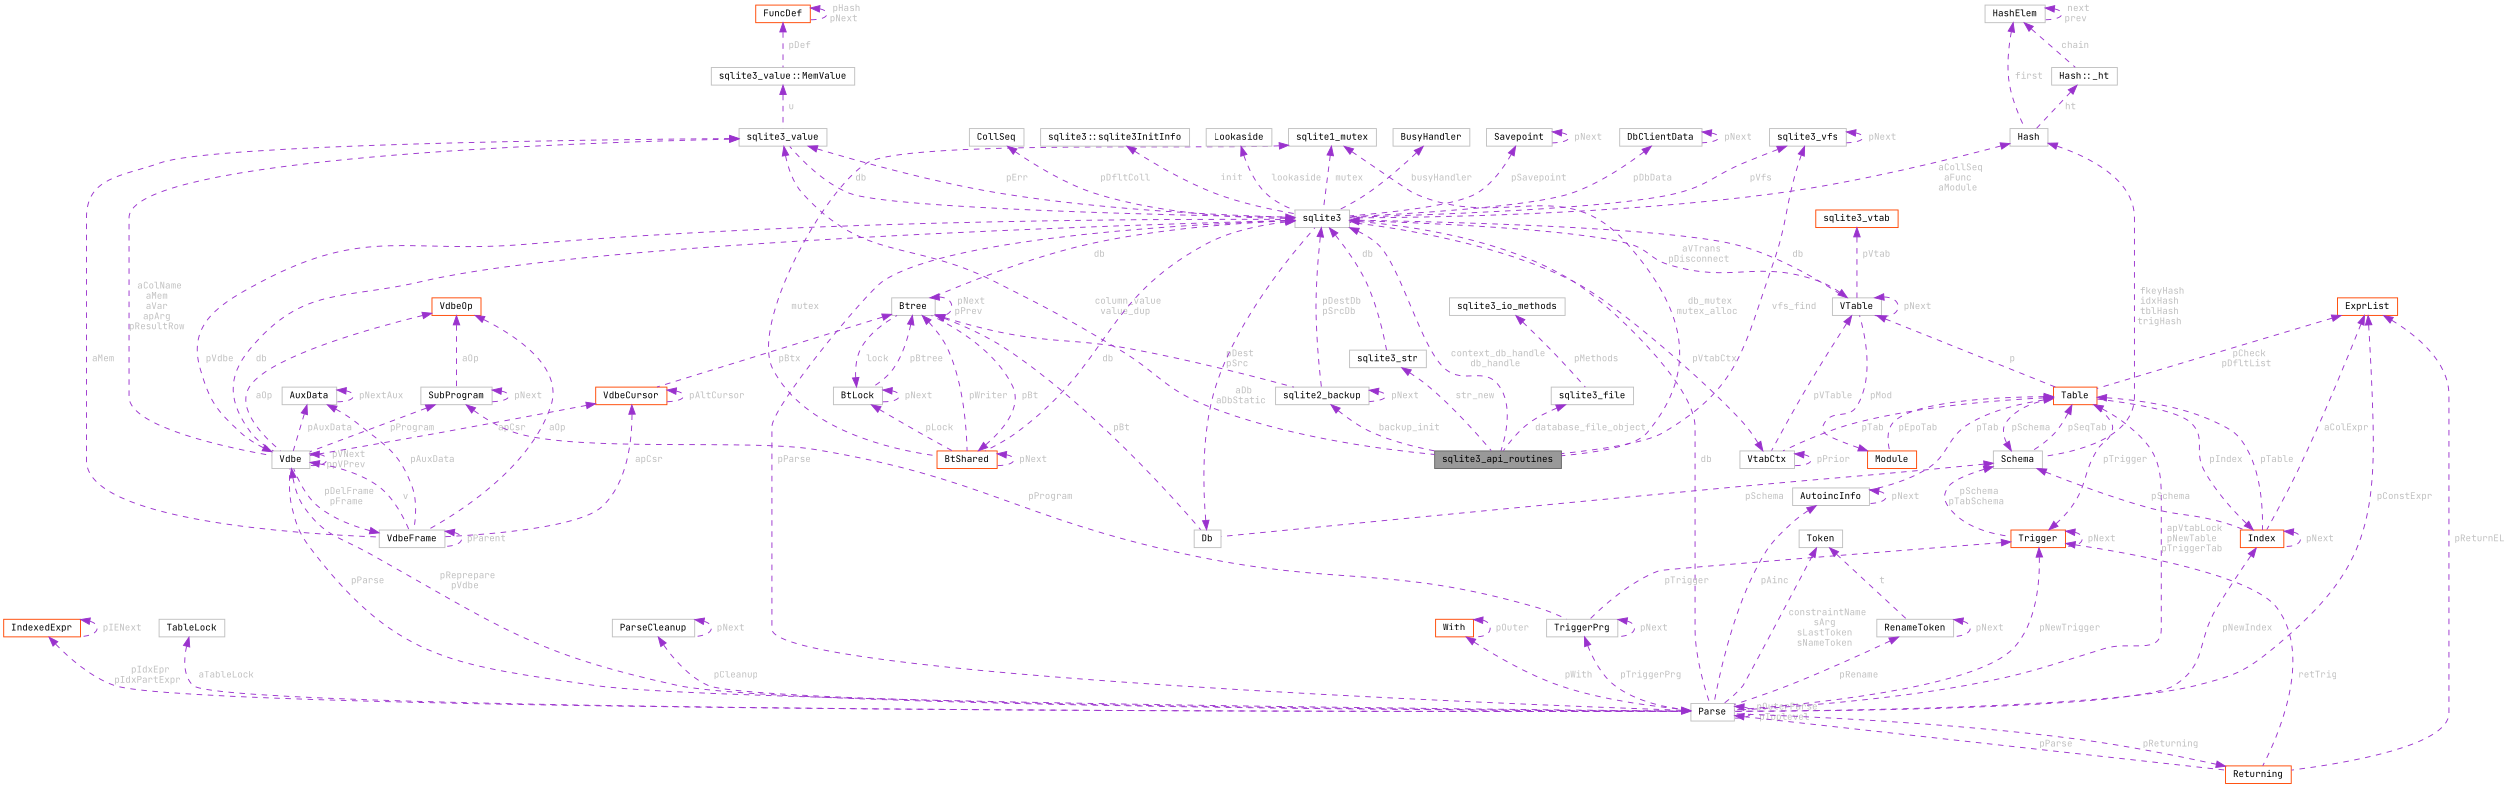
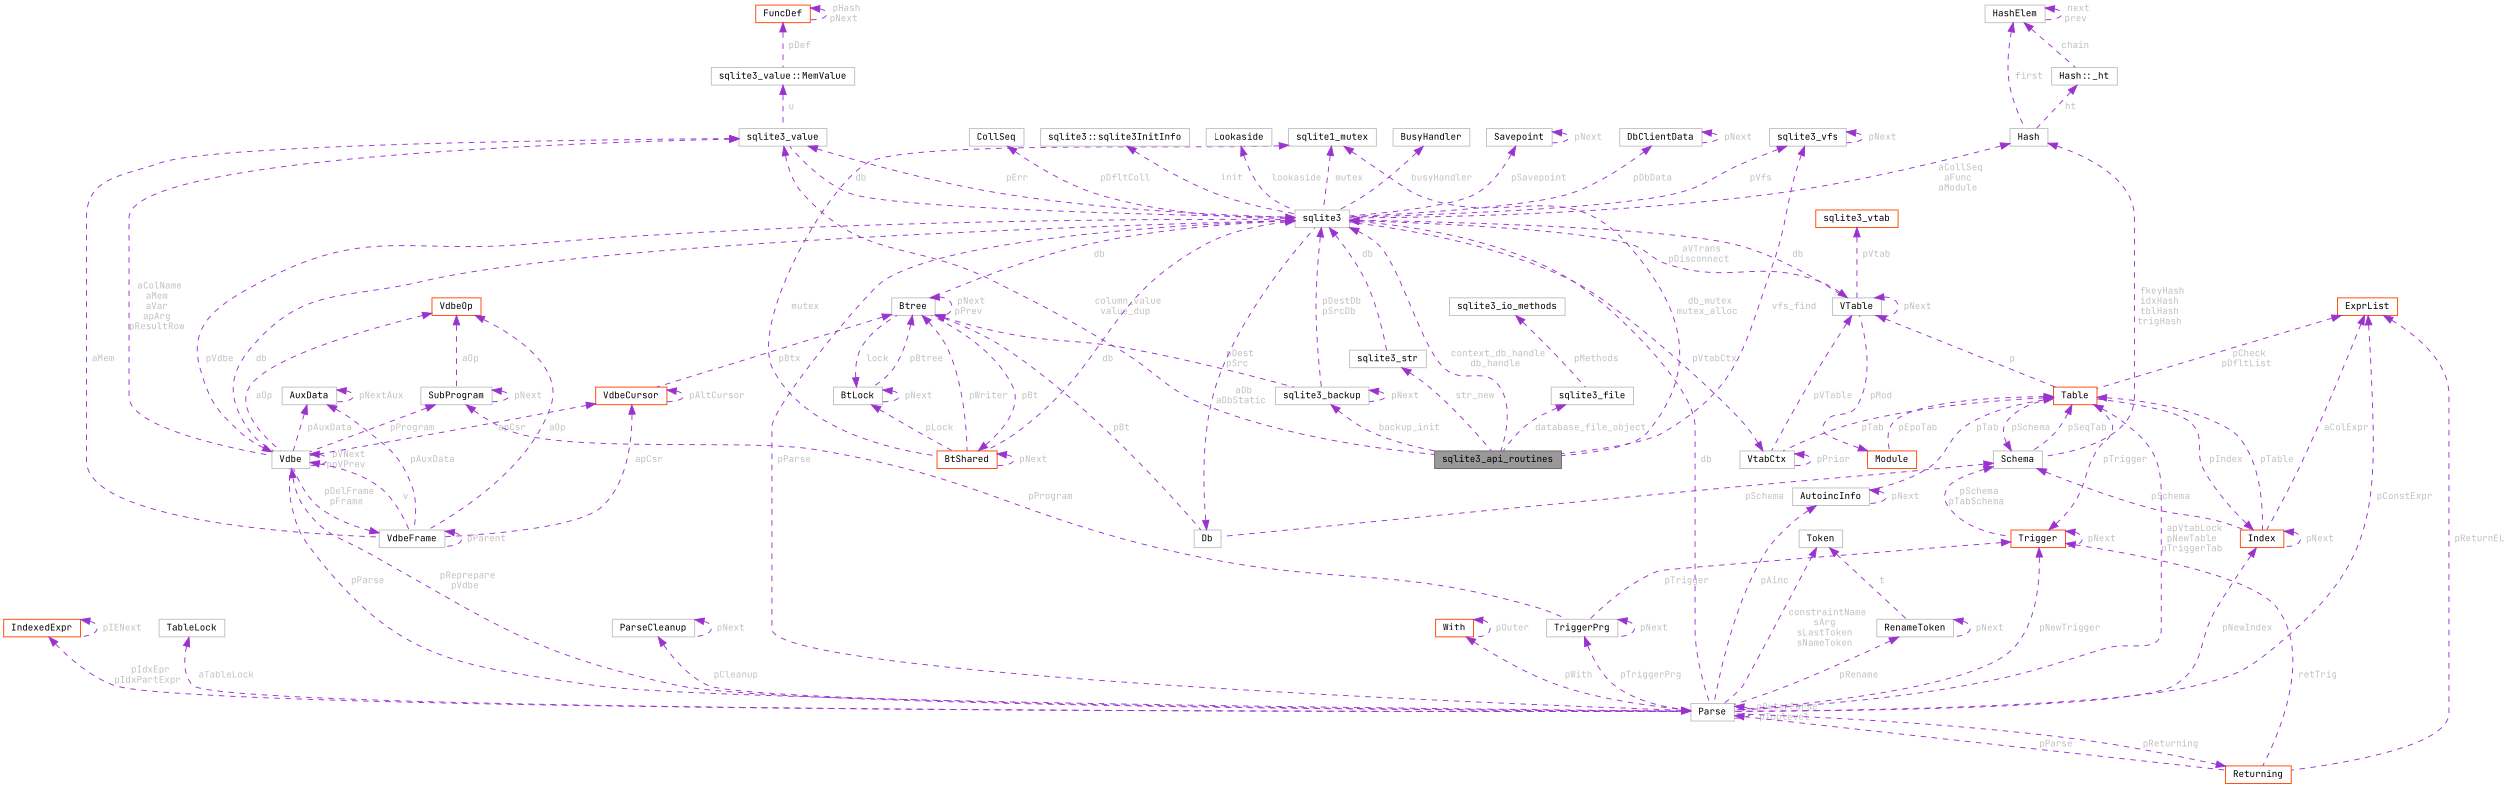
node "sqlite2_backup": label "sqlite2_backup" -> "sqlite3_backup"
